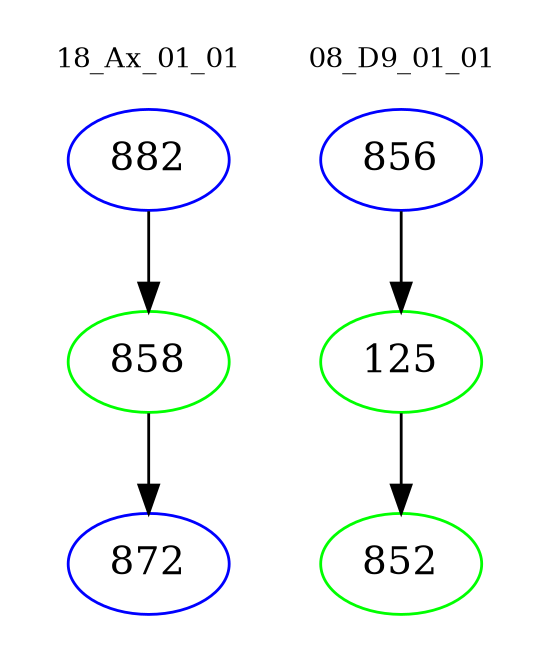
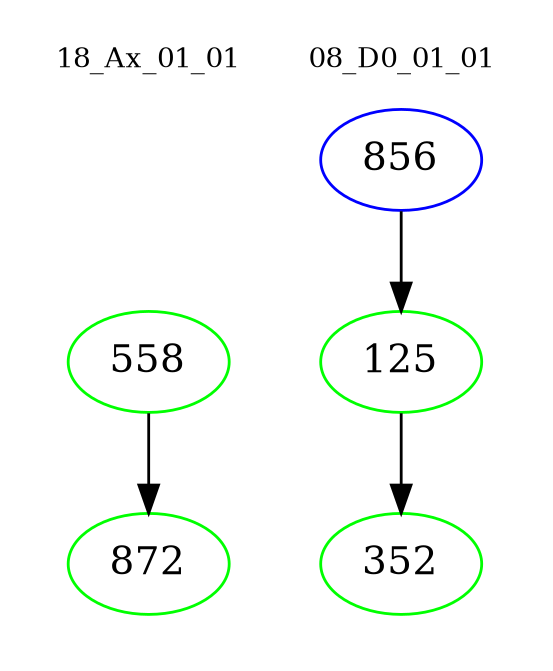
cluster "08_D9_01_01": label "08_D9_01_01" -> "08_D0_01_01"
node "882": removed
node "858": label "858" -> "558"
node "872": color blue -> green
node "852": label "852" -> "352"
